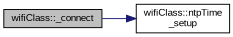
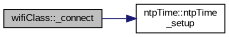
node "wifiClass::ntpTime _setup": label "wifiClass::ntpTime _setup" -> "ntpTime::ntpTime _setup"
